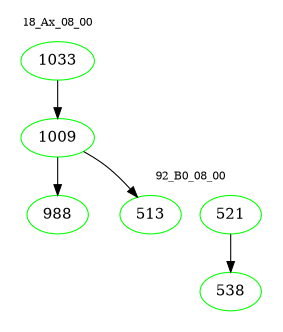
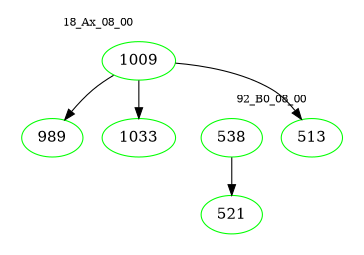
edge "1033" -> "1009": reversed
node "988": label "988" -> "989"
edge "521" -> "538": reversed
